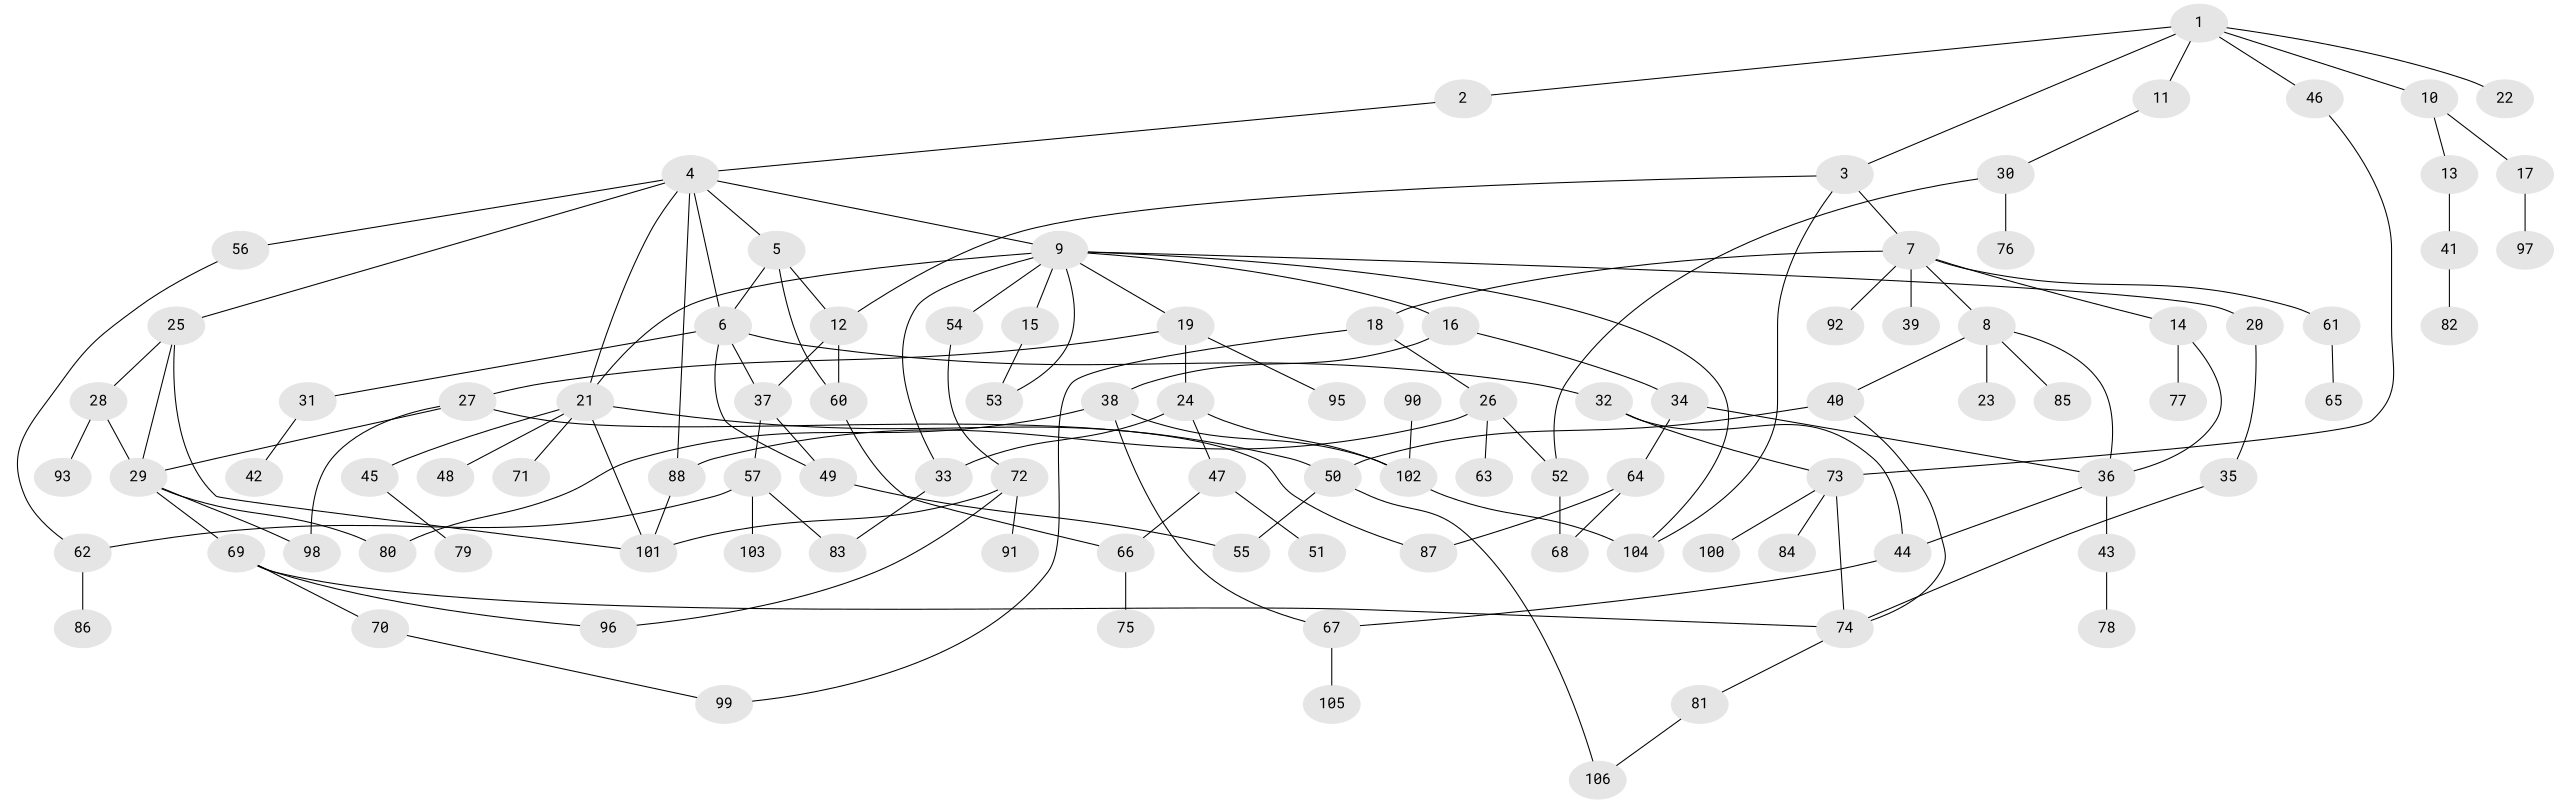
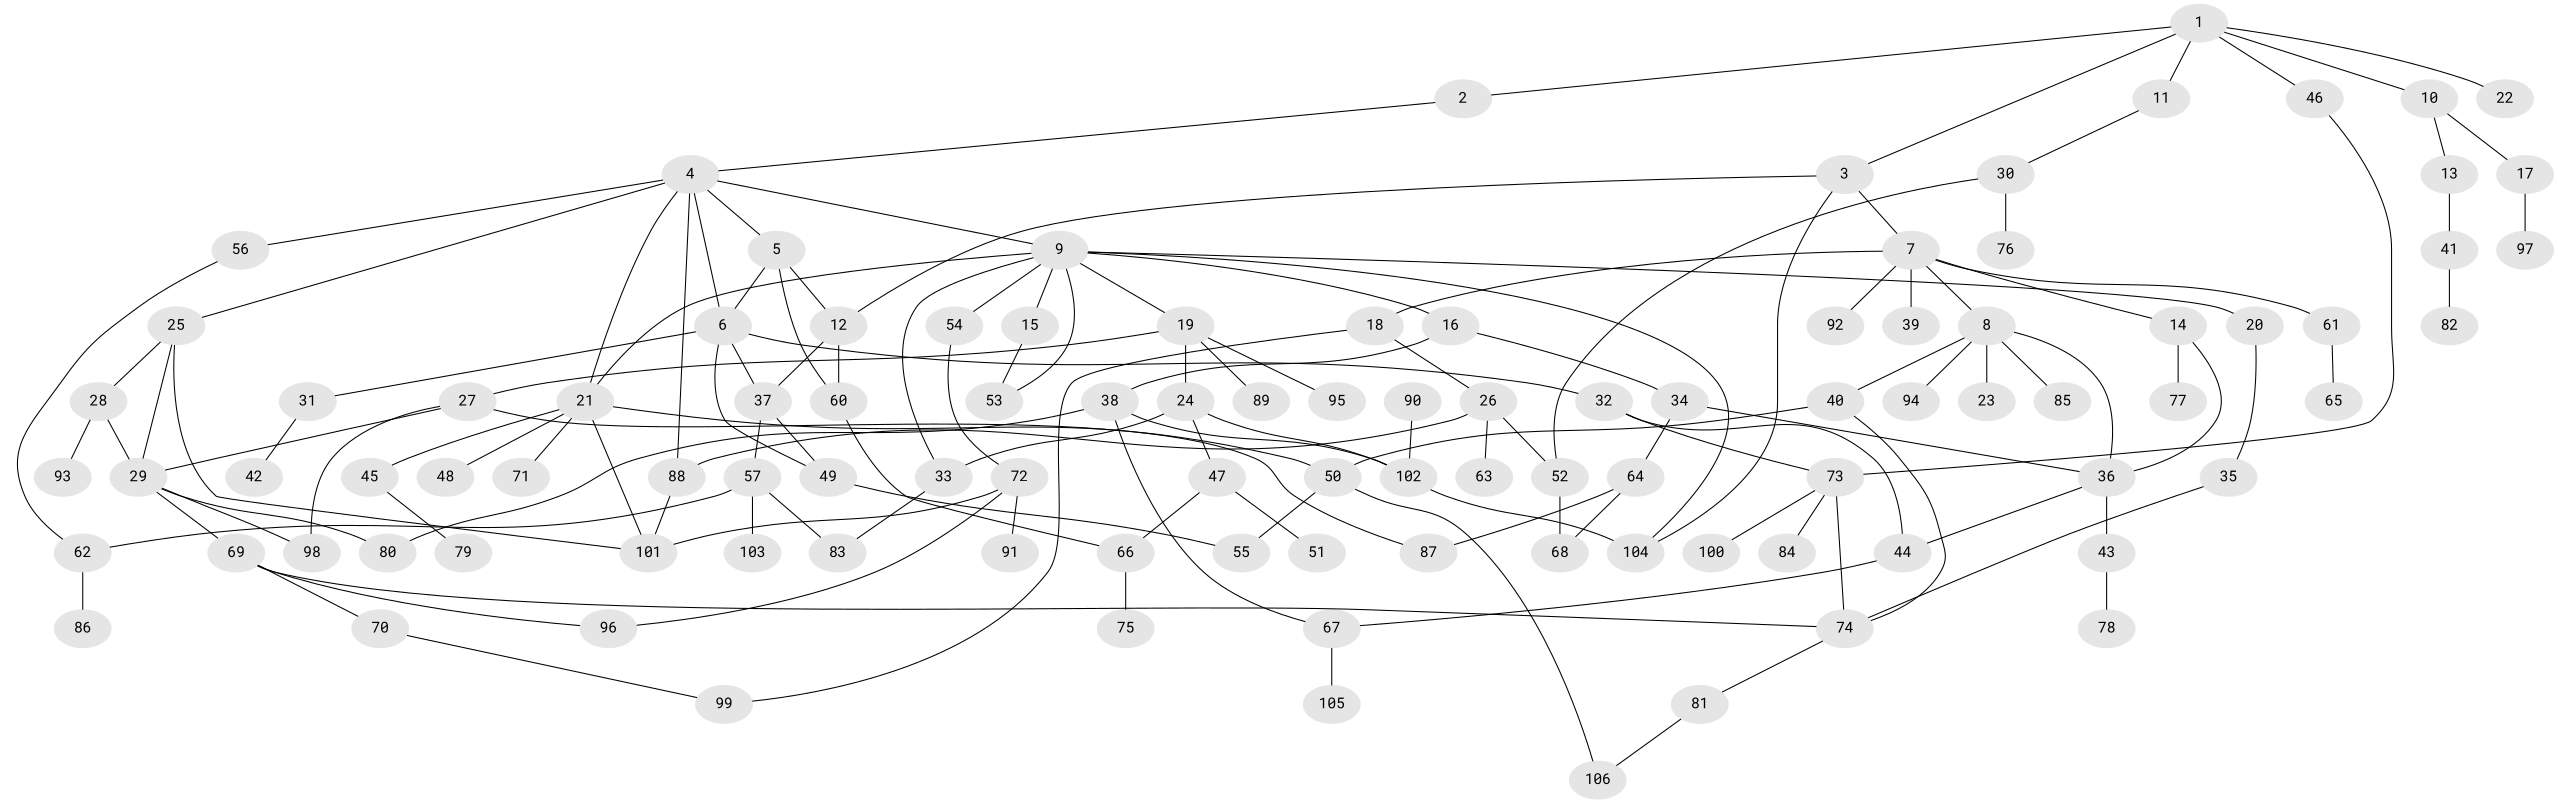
node "89": added
node "94": added
